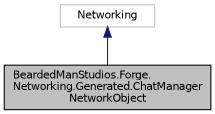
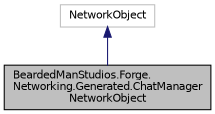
node "Networking": label "Networking" -> "NetworkObject"
